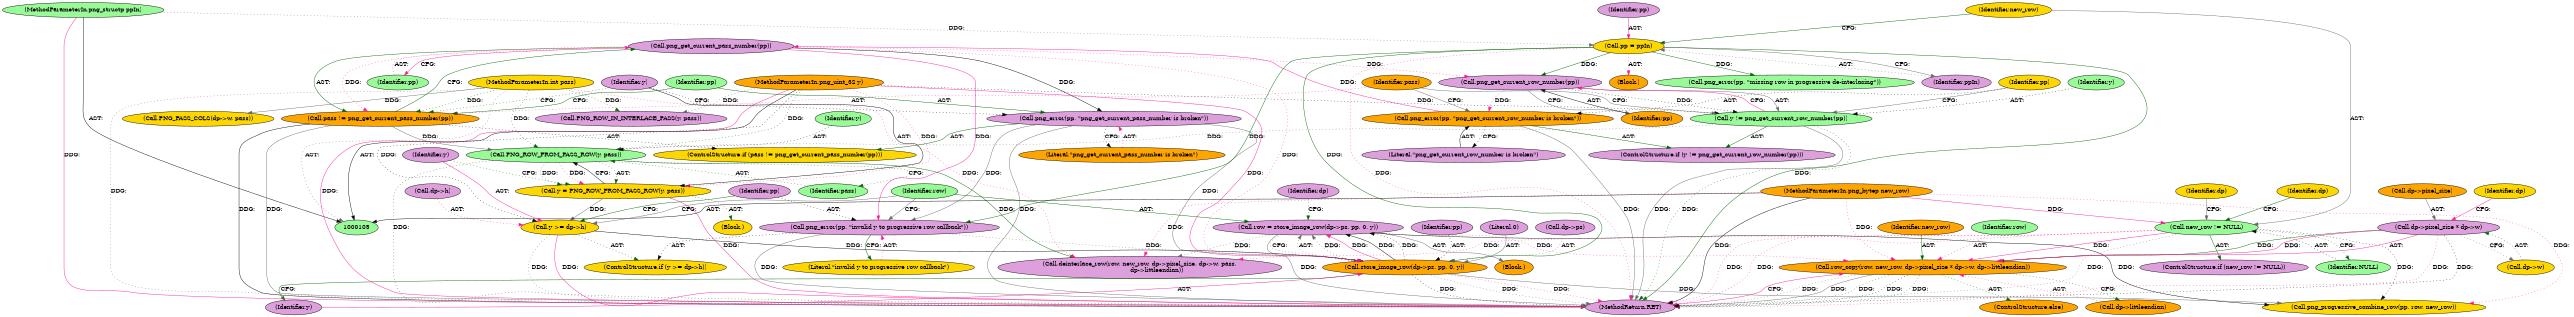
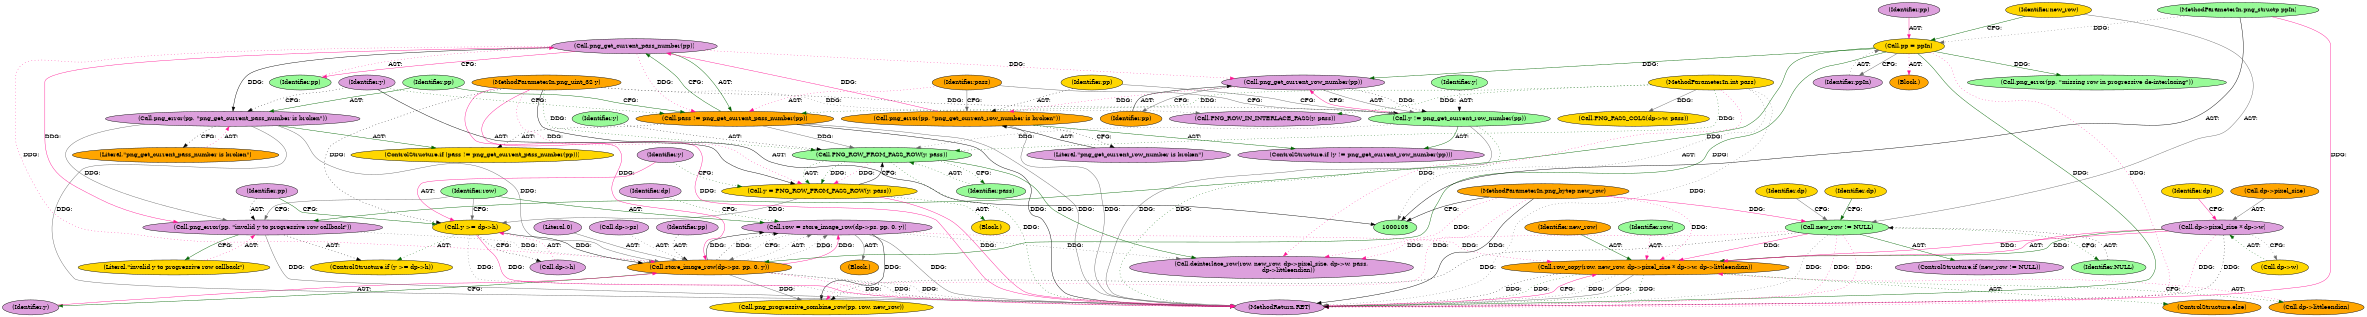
edge "(MethodParameterIn,png_bytep new_row)" -> "1000105": label "AST: " -> "CFG: "
edge "(Call,y >= dp->h)" -> "(Call,dp->h)": added, label "CFG:"
